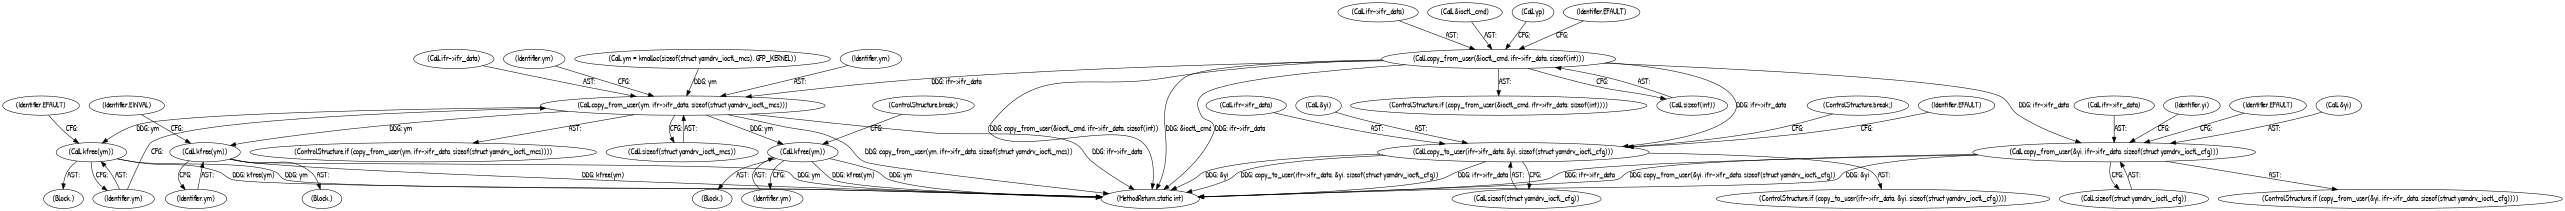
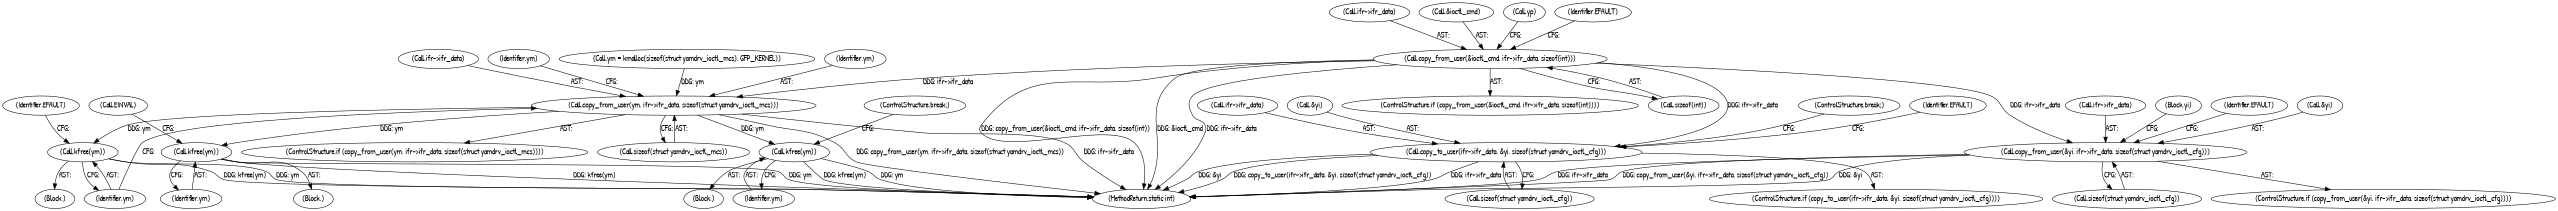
node "(Identifier,EINVAL)": label "(Identifier,EINVAL)" -> "(Call,EINVAL)"
node "(Identifier,yi)": label "(Identifier,yi)" -> "(Block,yi)"
